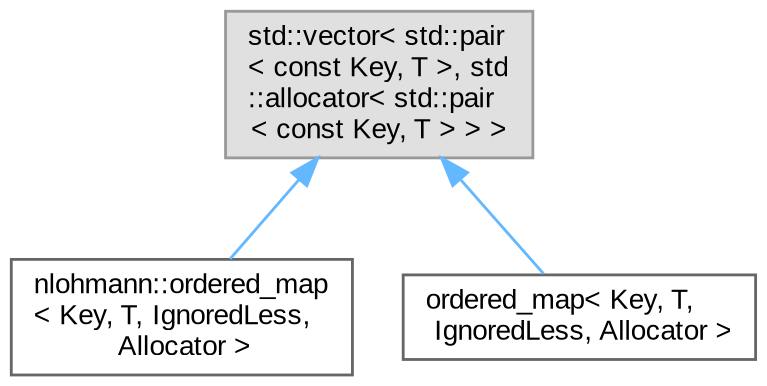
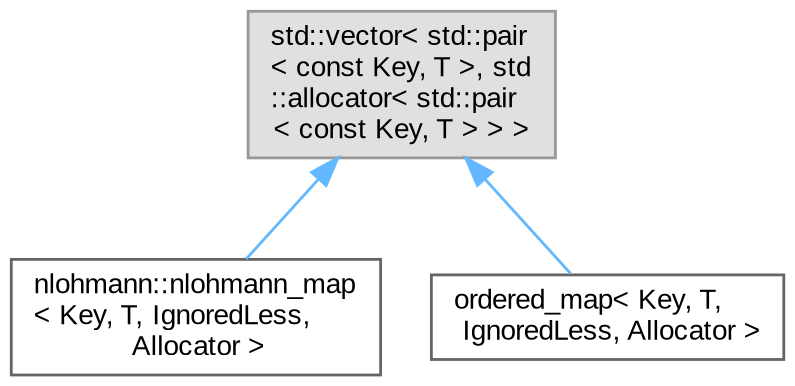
node "nlohmann::ordered_map < Key, T, IgnoredLess, Allocator >": label "nlohmann::ordered_map < Key, T, IgnoredLess, Allocator >" -> "nlohmann::nlohmann_map < Key, T, IgnoredLess, Allocator >"
